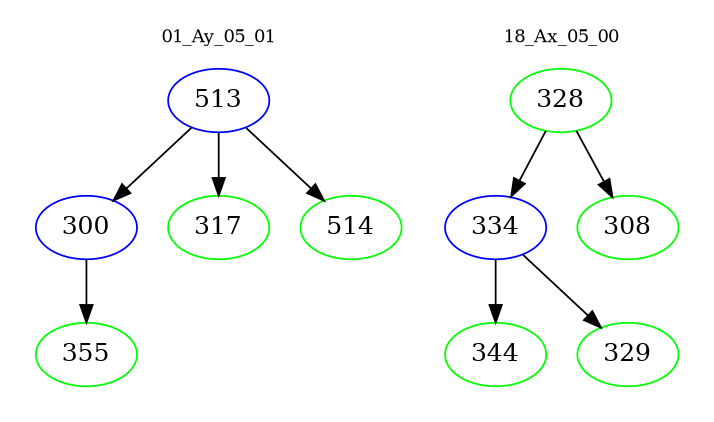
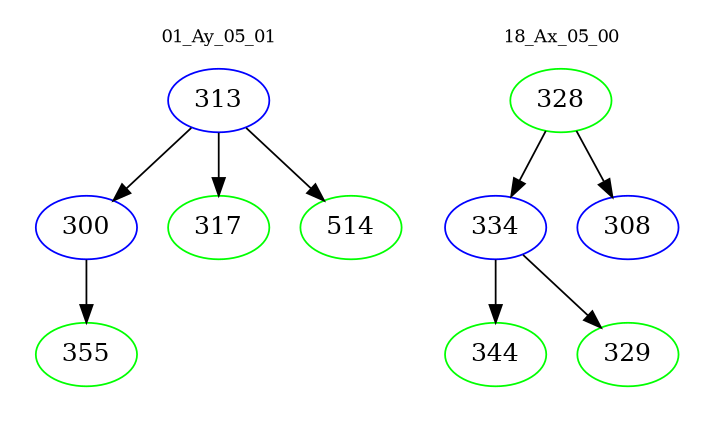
node "513": label "513" -> "313"
node "308": color green -> blue
